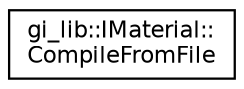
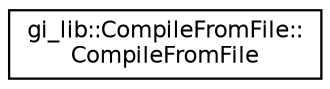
node "gi_lib::IMaterial:: CompileFromFile": label "gi_lib::IMaterial:: CompileFromFile" -> "gi_lib::CompileFromFile:: CompileFromFile"
